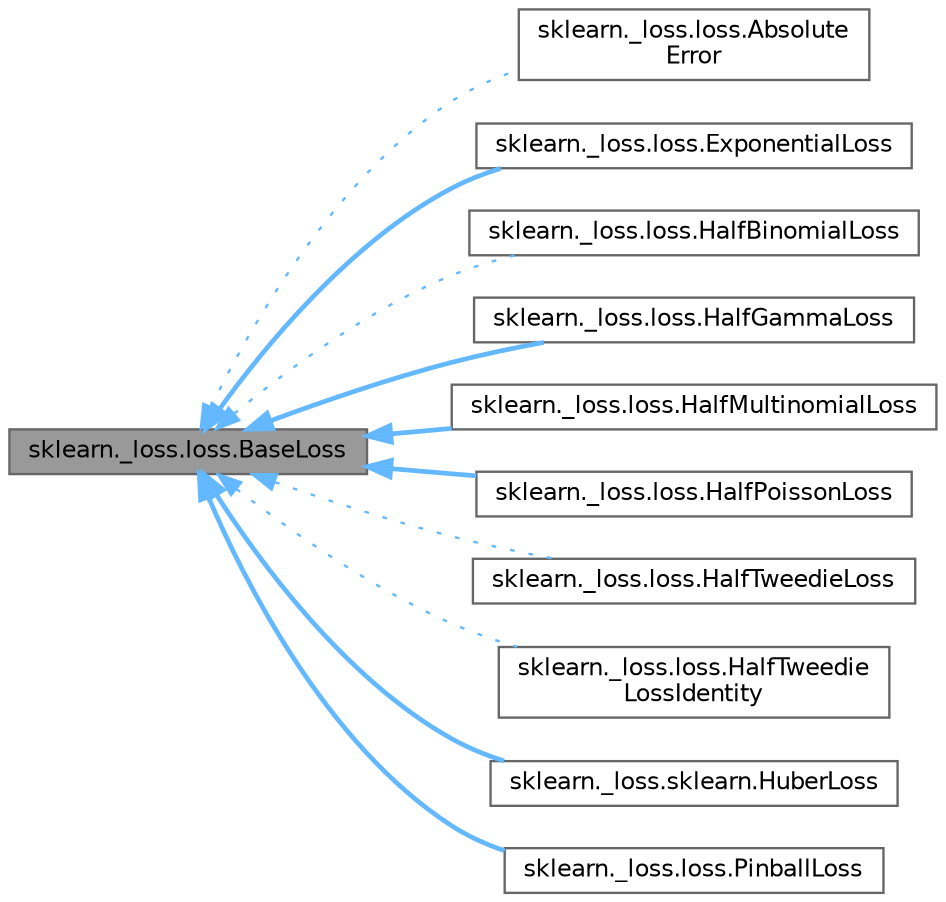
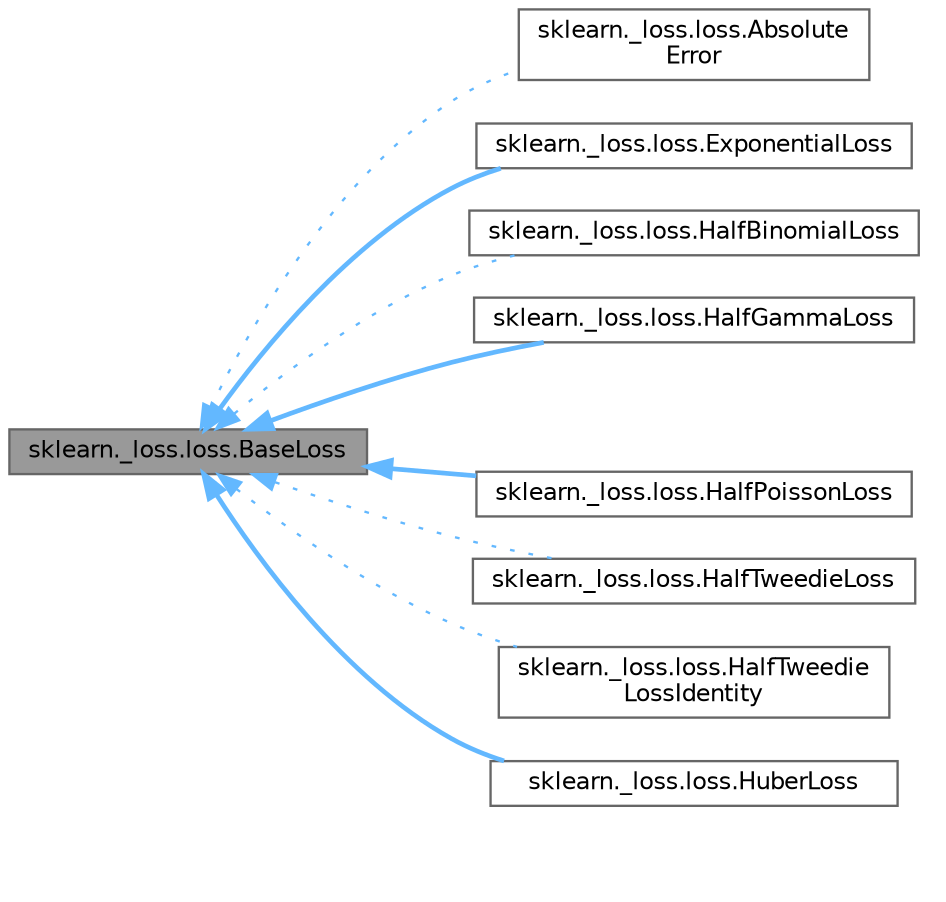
node "sklearn._loss.loss.HalfMultinomialLoss": removed
node "sklearn._loss.sklearn.HuberLoss": label "sklearn._loss.sklearn.HuberLoss" -> "sklearn._loss.loss.HuberLoss"
node "sklearn._loss.loss.PinballLoss": removed
